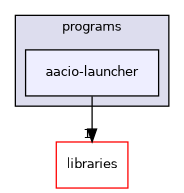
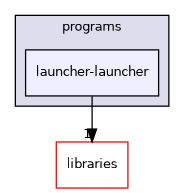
node "aacio-launcher": label "aacio-launcher" -> "launcher-launcher"
